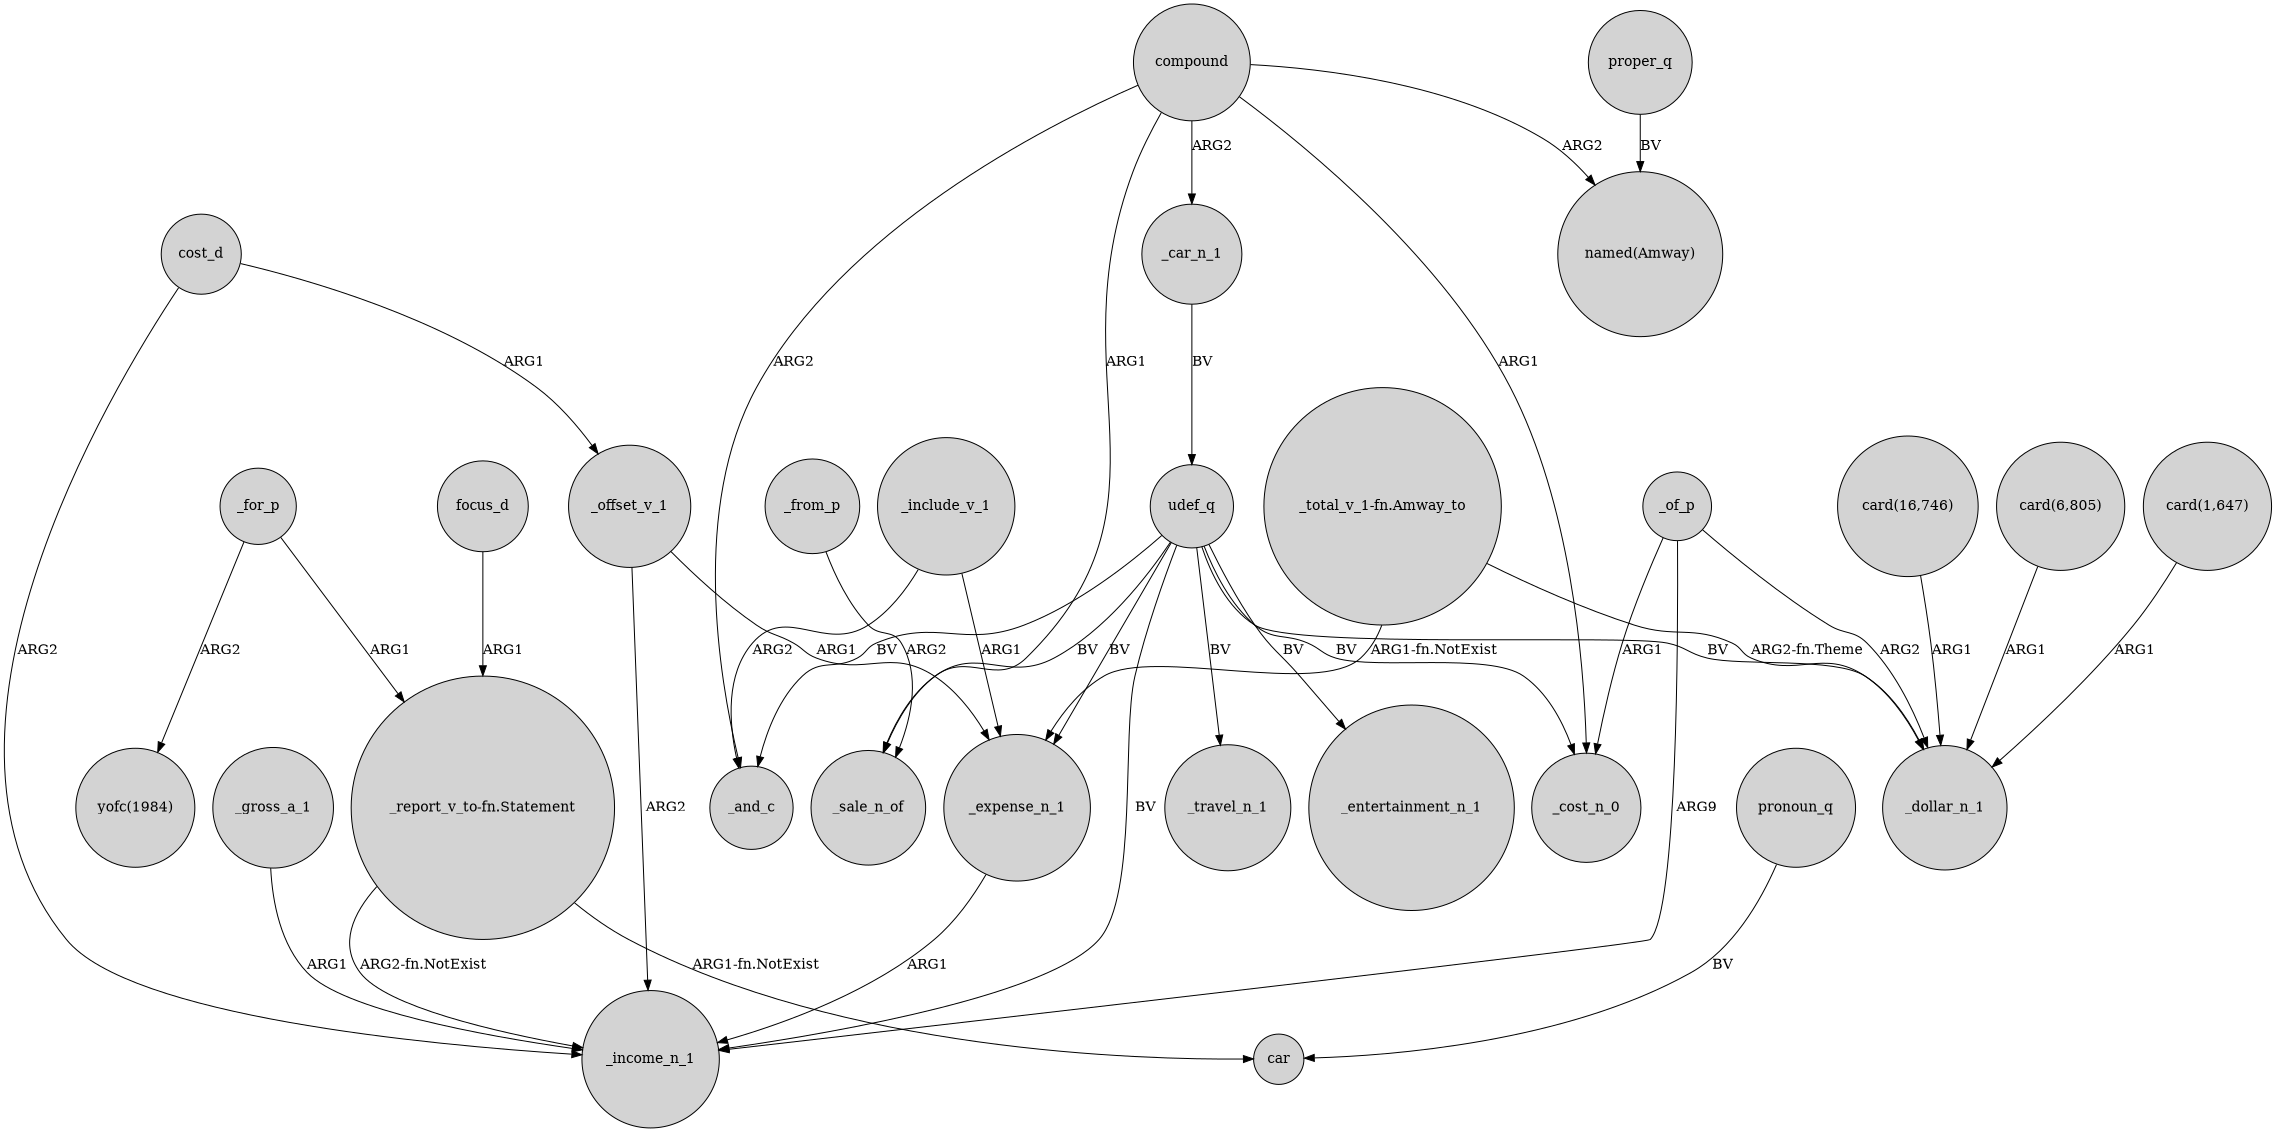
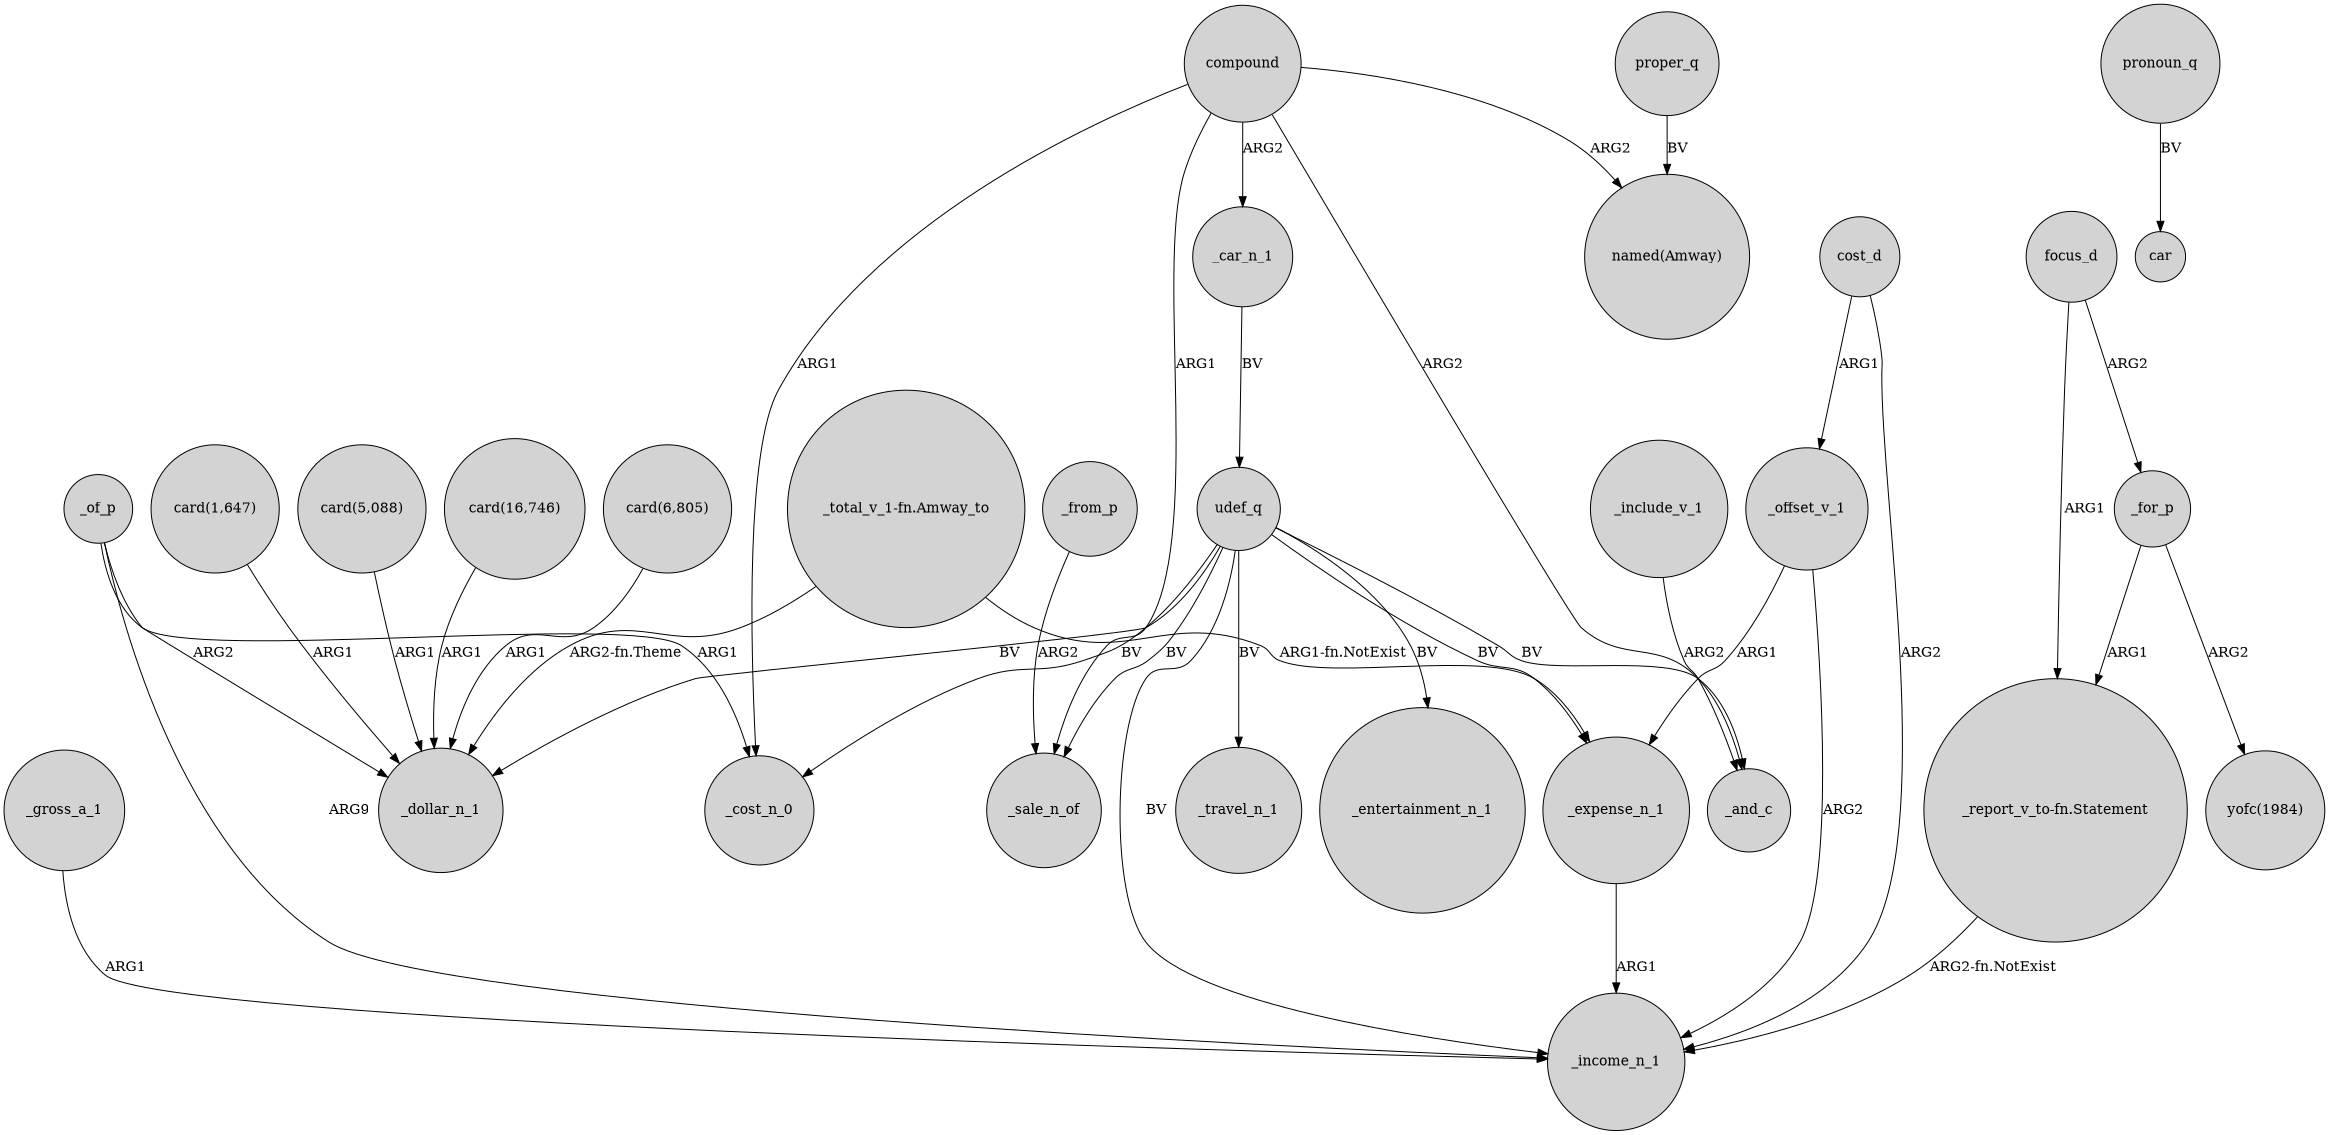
edge "focus_d" -> "_for_p": added, label "ARG2"
node "card(5,088)": added
edge "_include_v_1" -> "_expense_n_1": removed, label "ARG1"
edge "_report_v_to-fn.Statement" -> "car": removed, label "ARG1-fn.NotExist"
